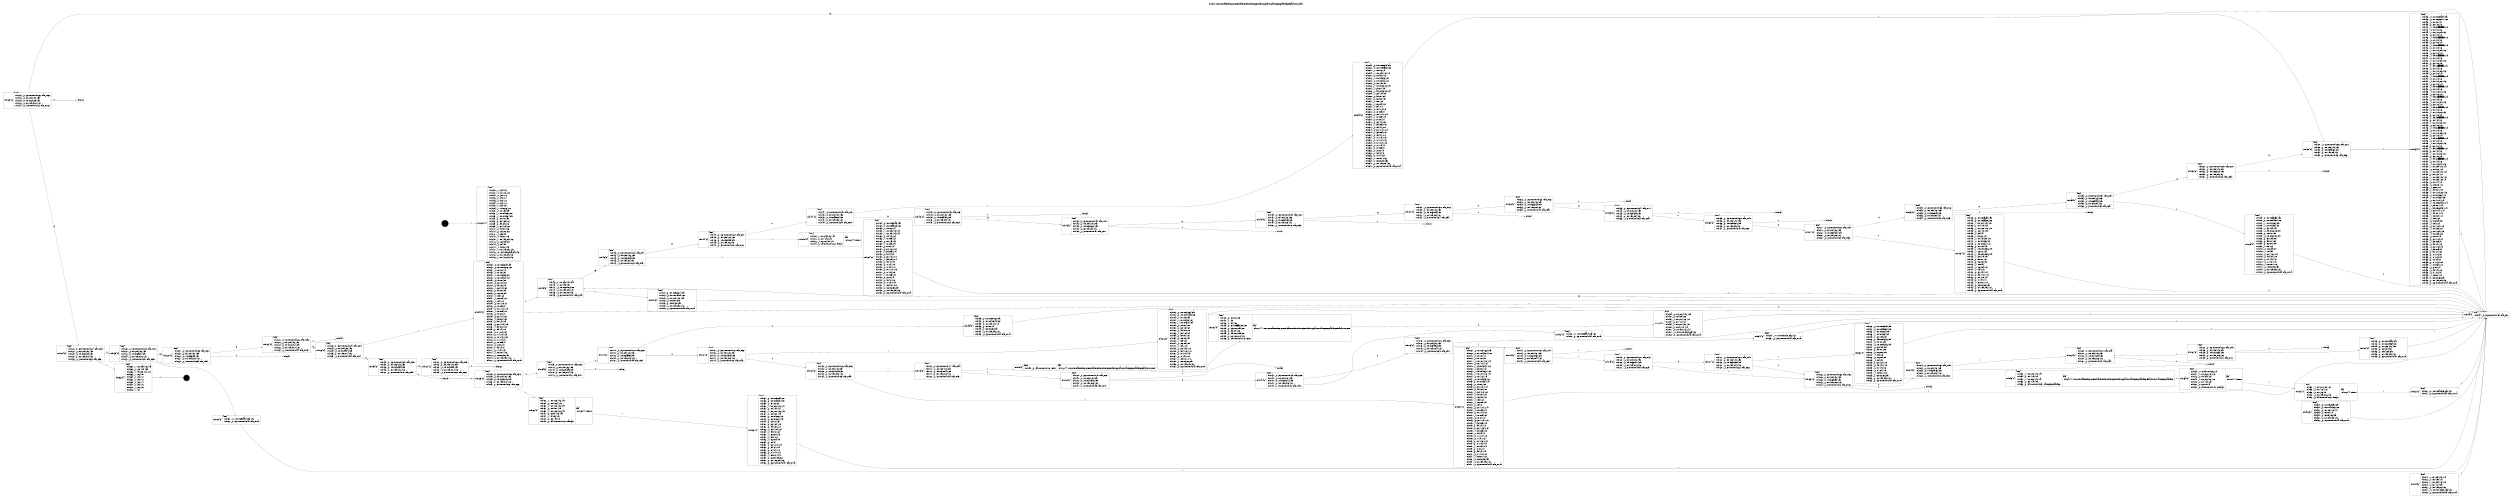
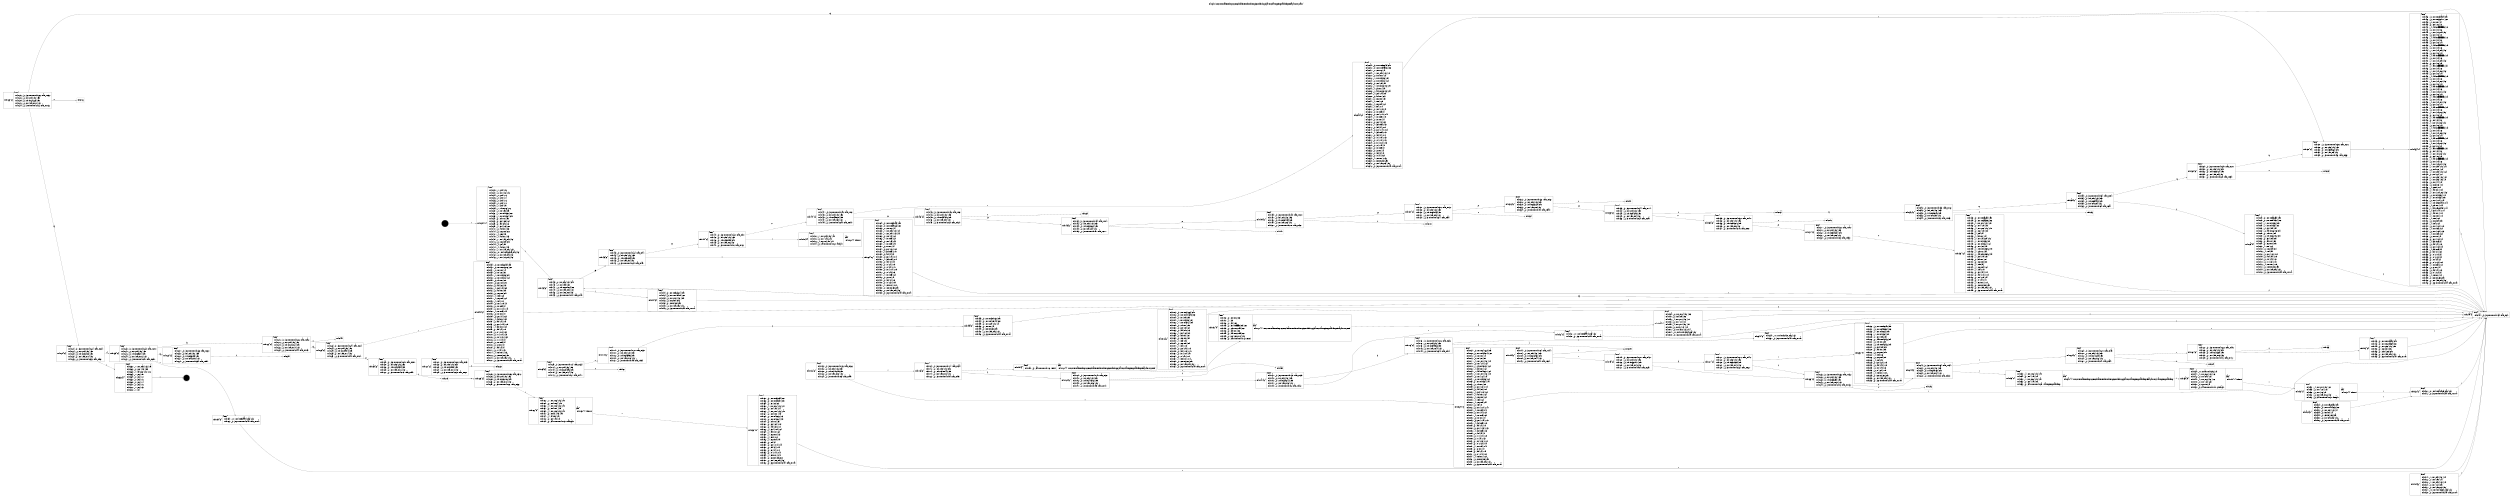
edge "0x401577 [28]" -> "0x401593 [28]": now "0x40206a" -> "0x401593 [28]"
edge "0x401b9d [137]" -> "0x40143f [32]": now "0x4013d0 [111]" -> "0x40143f [32]"
edge "0x4017c3 [28]" -> "0x4017df [28]": now "0x4017c3 [28]" -> "0x40209d"
edge "0x401657 [28]" -> "0x401673 [28]": now "0x40163b [28]" -> "0x401673 [28]"
node "0x401737 [28]": removed
edge "0x401887 [28]" -> "0x40186b [28]": reversed
edge "0x4016ab [28]" -> "0x4016c7 [28]": removed, label "12"
edge "0x40184f [28]" -> "0x402079": now "0x40184f [28]" -> "0x401f25 [21]"
edge "0x4016e3 [28]" -> "0x4016ff [28]": removed, label "11"
edge "0x401acd [30]" -> "0x4024da [5]": now "0x401acd [30]" -> "0x401f6c [15]"
